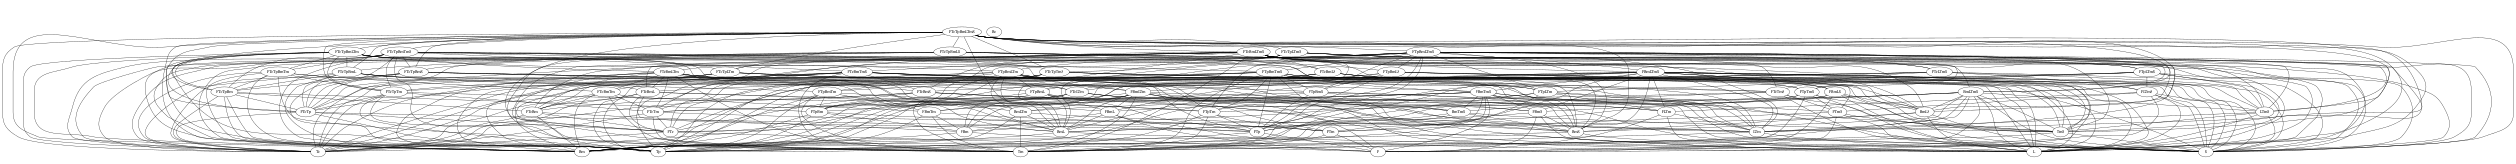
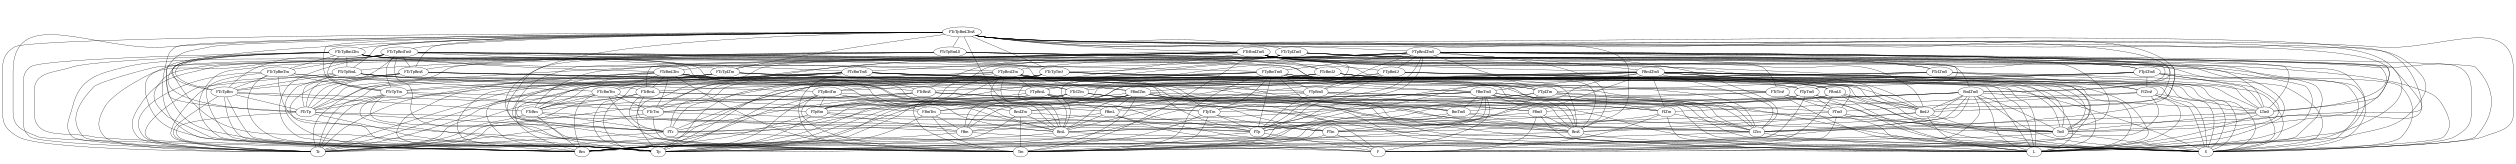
node "Bc": removed
edge "FTpBmLTmS" -- "FTpTm": removed
edge "FBmLTmS" -- "BmS": removed
edge "FTcTm" -- "FTc": removed
edge "FLTm" -- "FTm": added
